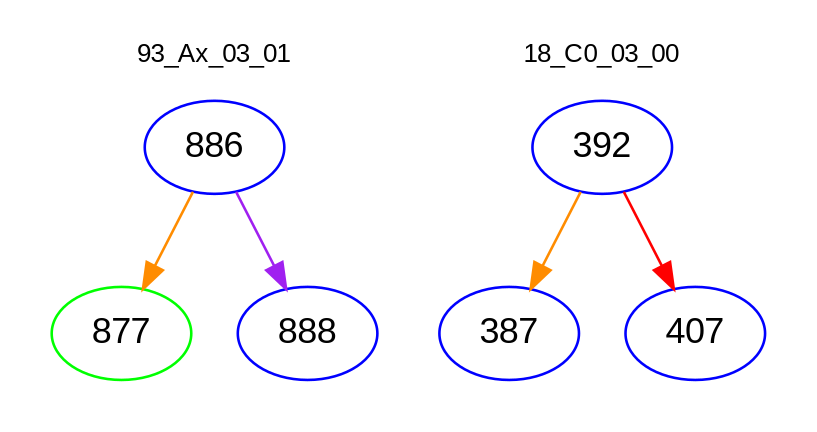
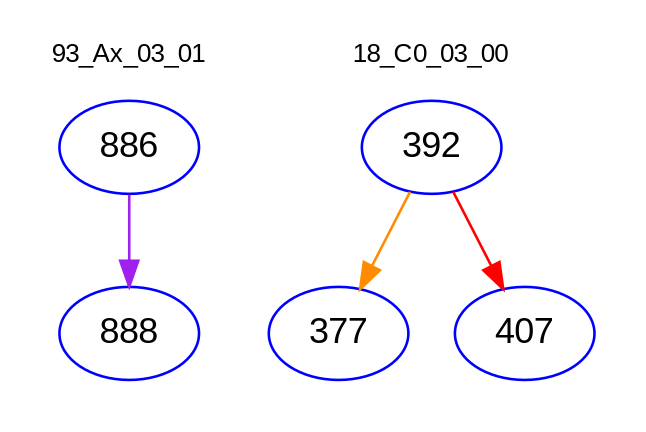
node "877": removed
node "387": label "387" -> "377"
